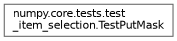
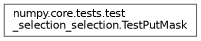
node "numpy.core.tests.test _item_selection.TestPutMask": label "numpy.core.tests.test _item_selection.TestPutMask" -> "numpy.core.tests.test _selection_selection.TestPutMask"
